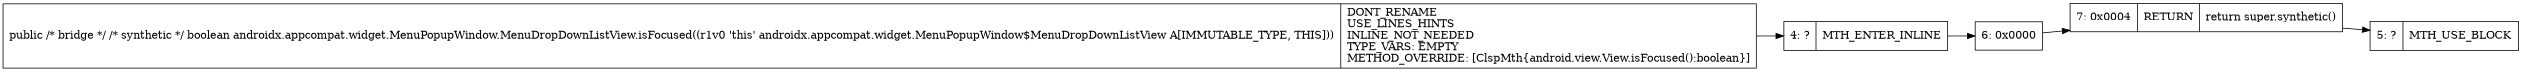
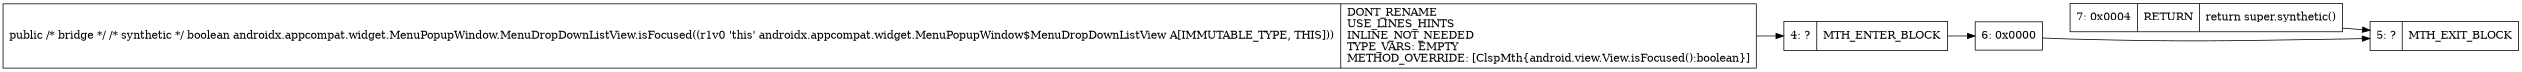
edge "6: 0x0000" -> "7: 0x0004": now "6: 0x0000" -> "5: ?"
node "4: ?": text "MTH_ENTER_INLINE" -> "MTH_ENTER_BLOCK"
node "5: ?": text "MTH_USE_BLOCK" -> "MTH_EXIT_BLOCK"
